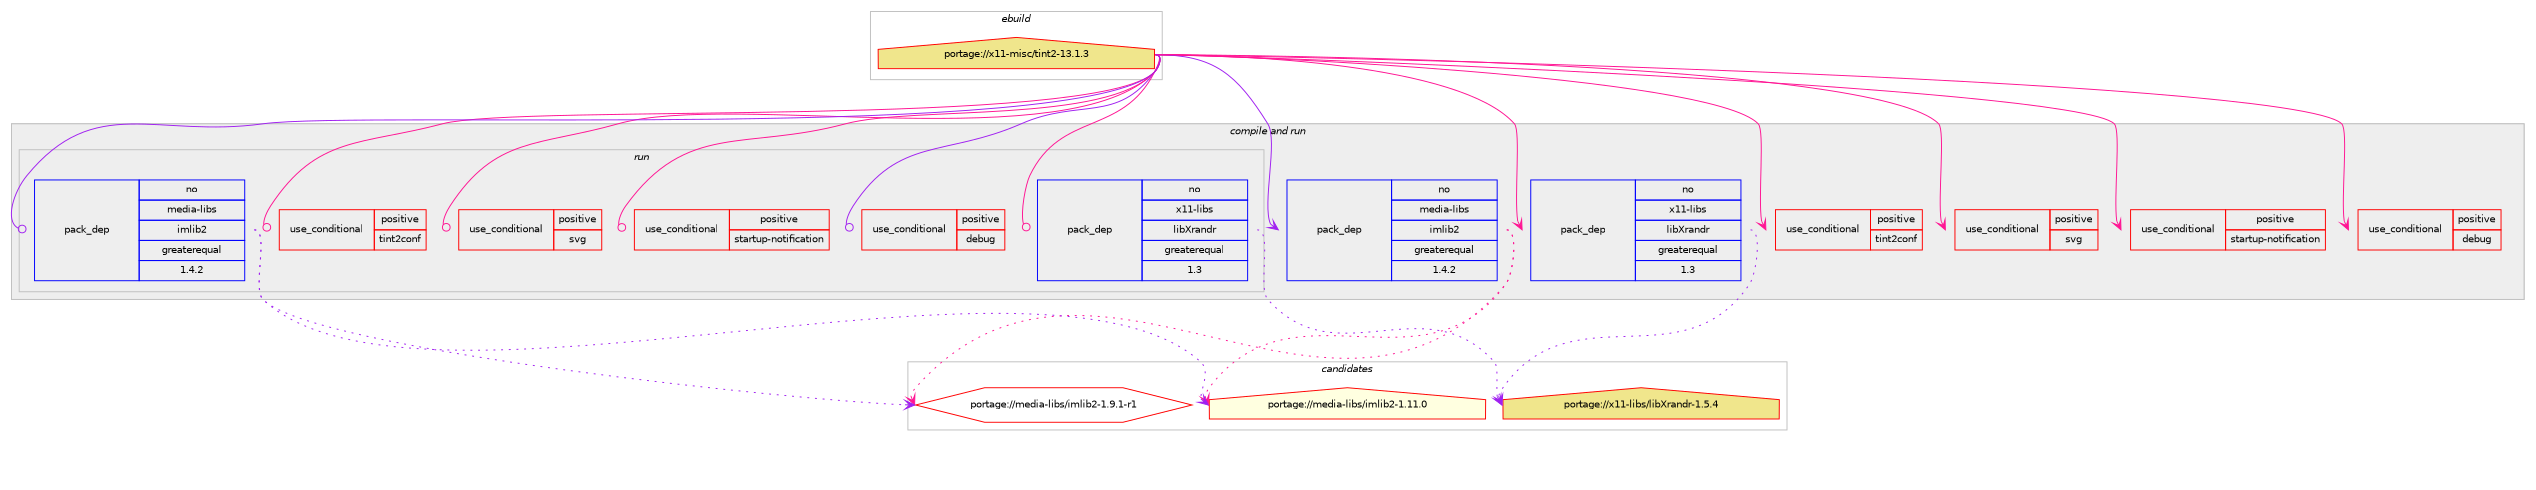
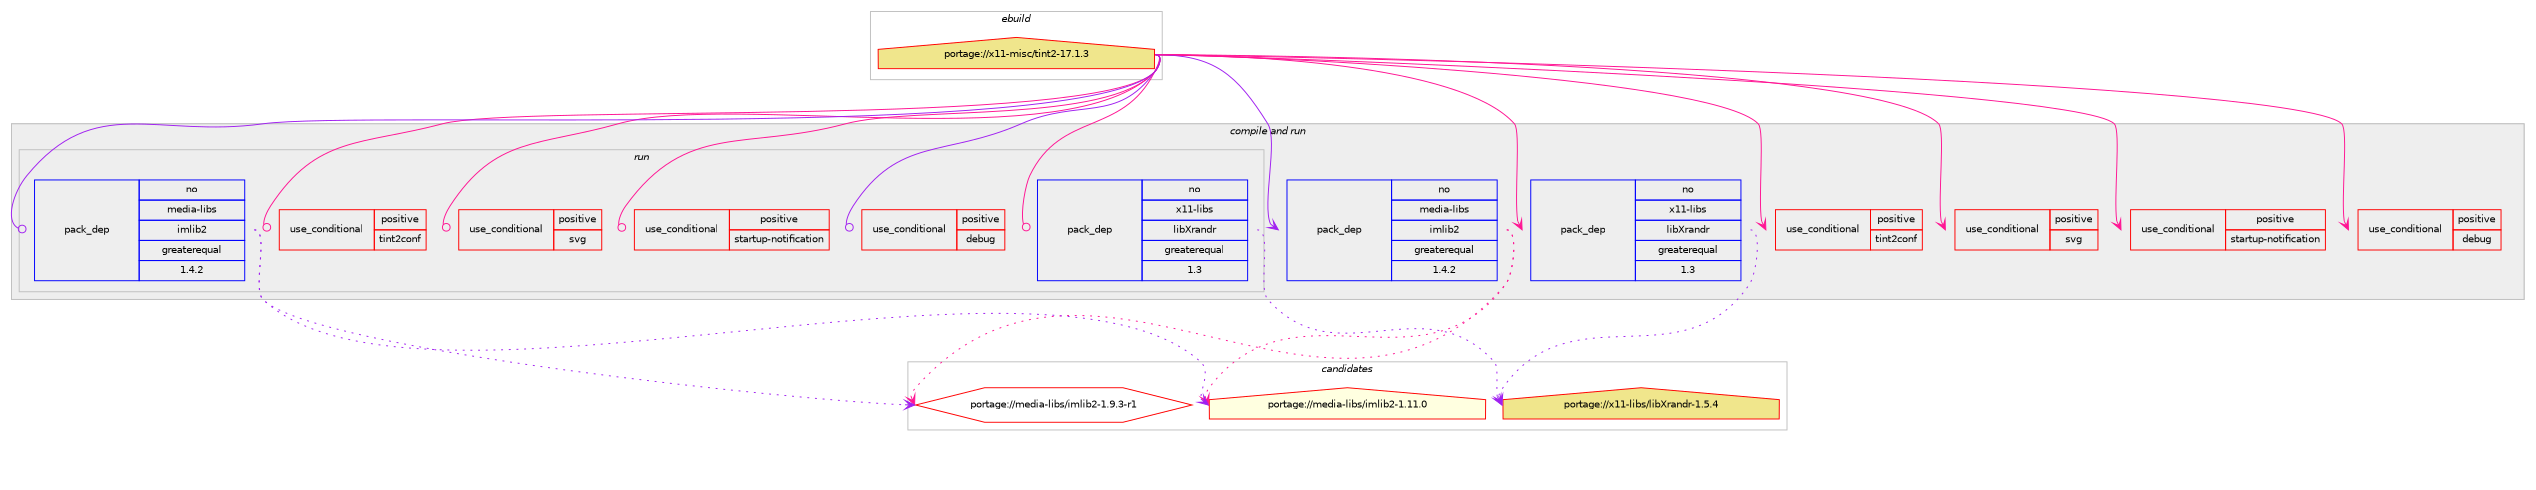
node "portage://x11-misc/tint2-13.1.3": label "portage://x11-misc/tint2-13.1.3" -> "portage://x11-misc/tint2-17.1.3"
node "portage://media-libs/imlib2-1.9.1-r1": label "portage://media-libs/imlib2-1.9.1-r1" -> "portage://media-libs/imlib2-1.9.3-r1"
